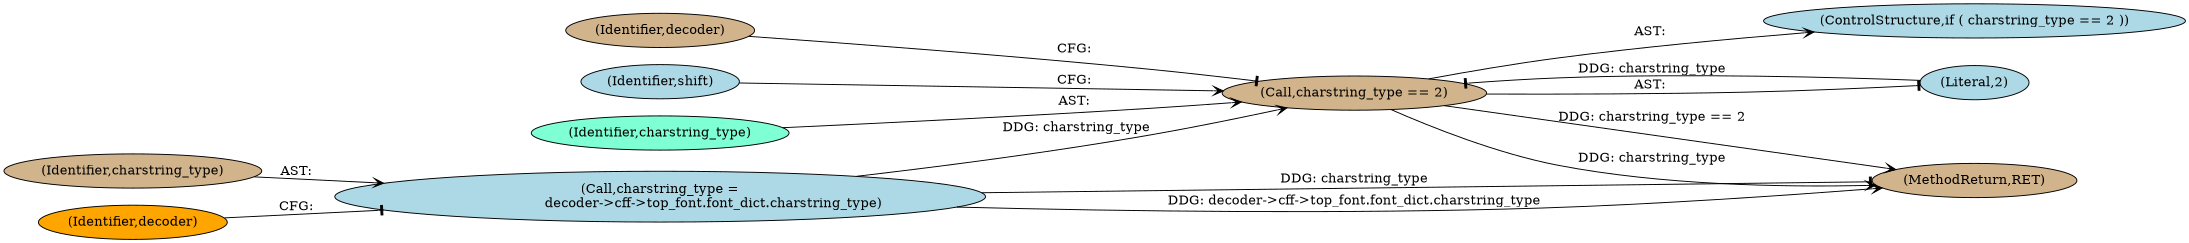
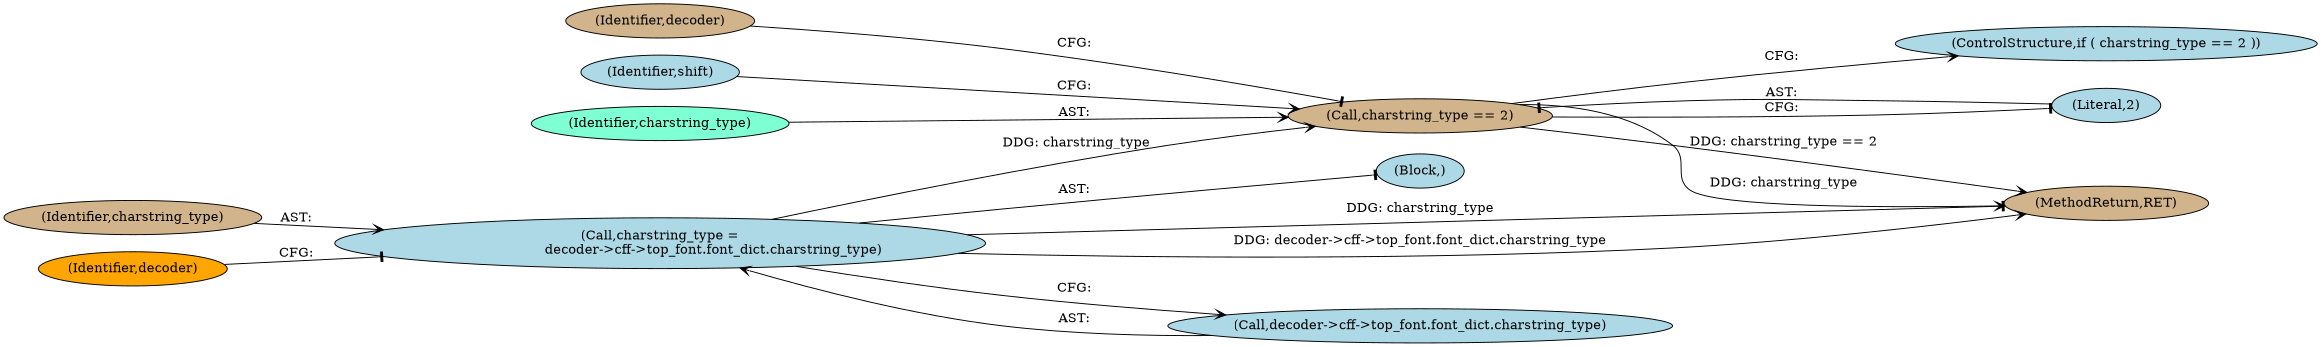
edge "(Call,charstring_type == 2)" -> "(ControlStructure,if ( charstring_type == 2 ))": label "AST: " -> "CFG: "
edge "(Literal,2)" -> "(Call,charstring_type == 2)": label "DDG: charstring_type" -> "AST: "
edge "(Call,charstring_type == 2)" -> "(Literal,2)": label "AST: " -> "CFG: "
node "(Block,)": added
node "(Call,decoder->cff->top_font.font_dict.charstring_type)": added
